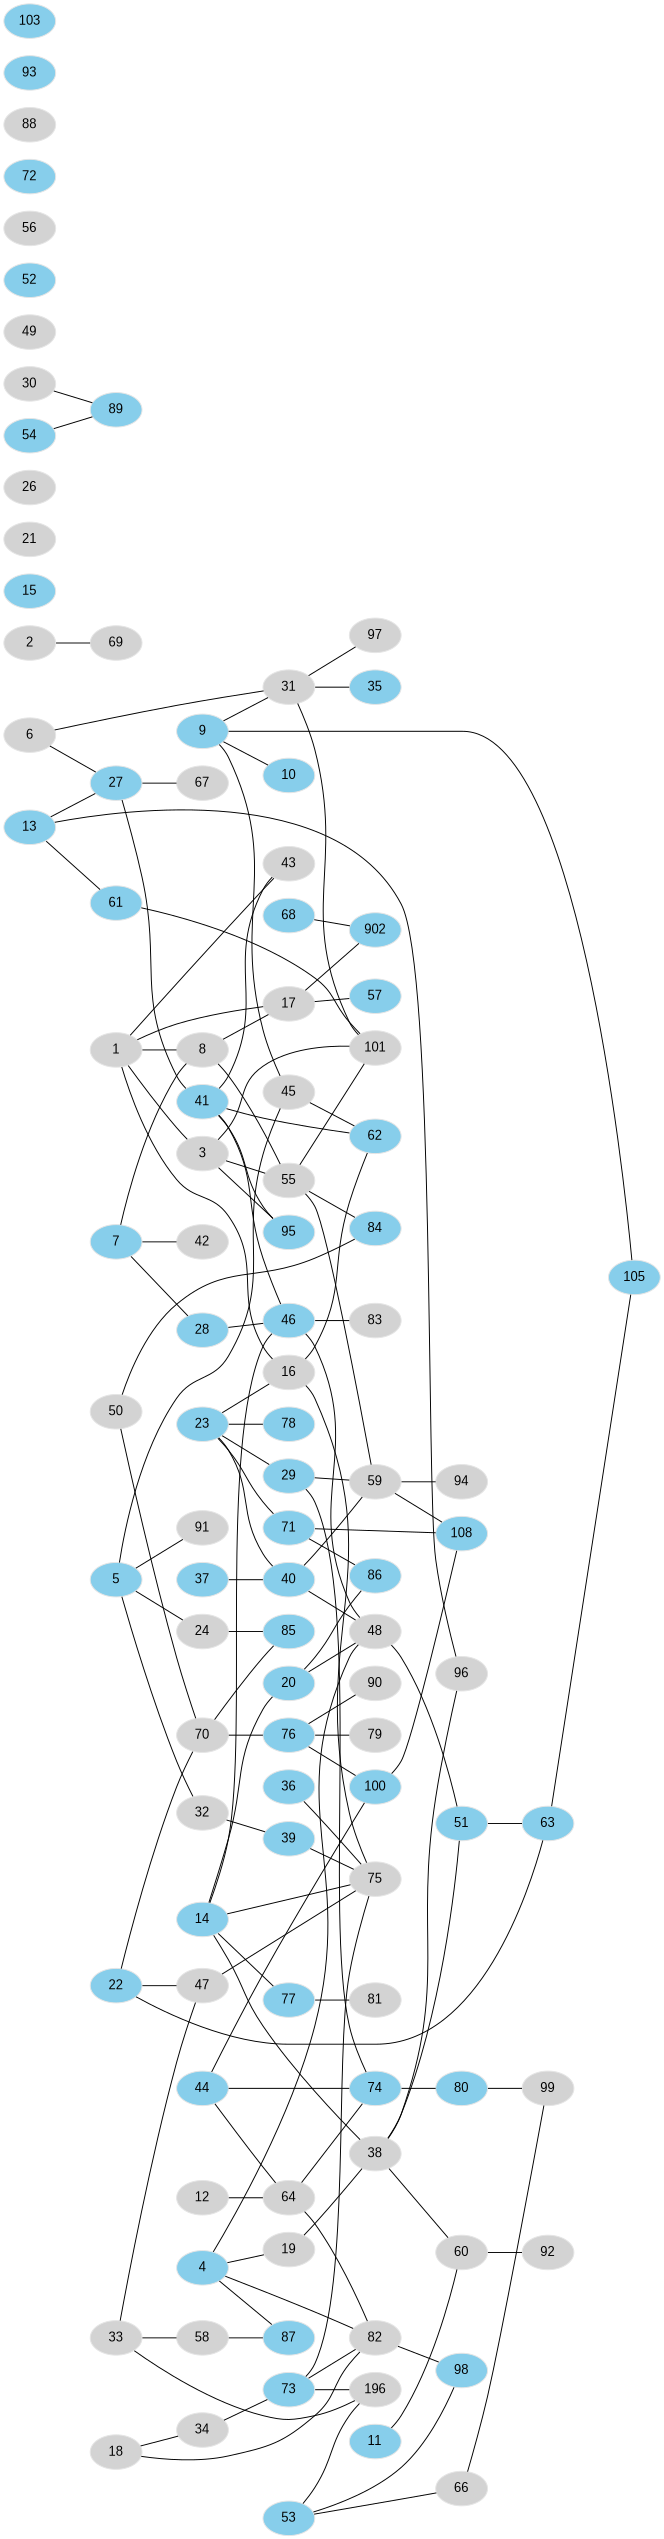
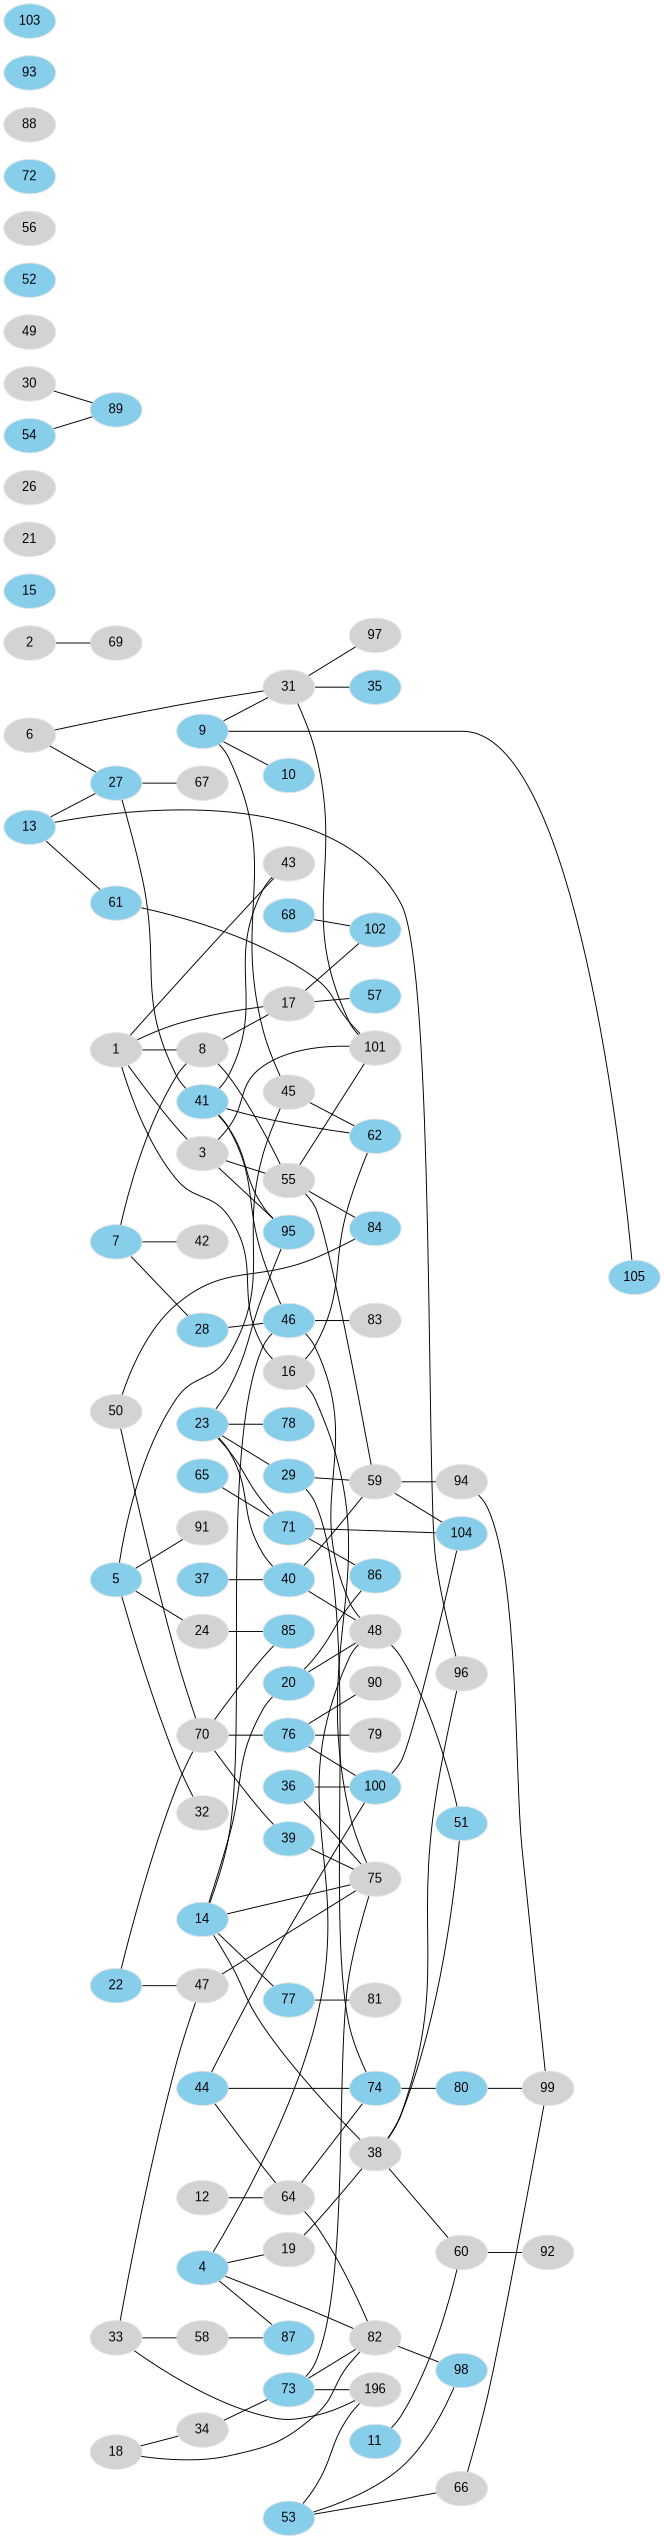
node "902": label "902" -> "102"
edge "16" -- "23": now "95" -- "23"
node "65": added
node "108": label "108" -> "104"
edge "94" -- "99": added
edge "36" -- "100": added
node "63": removed
edge "32" -- "39": now "70" -- "39"
